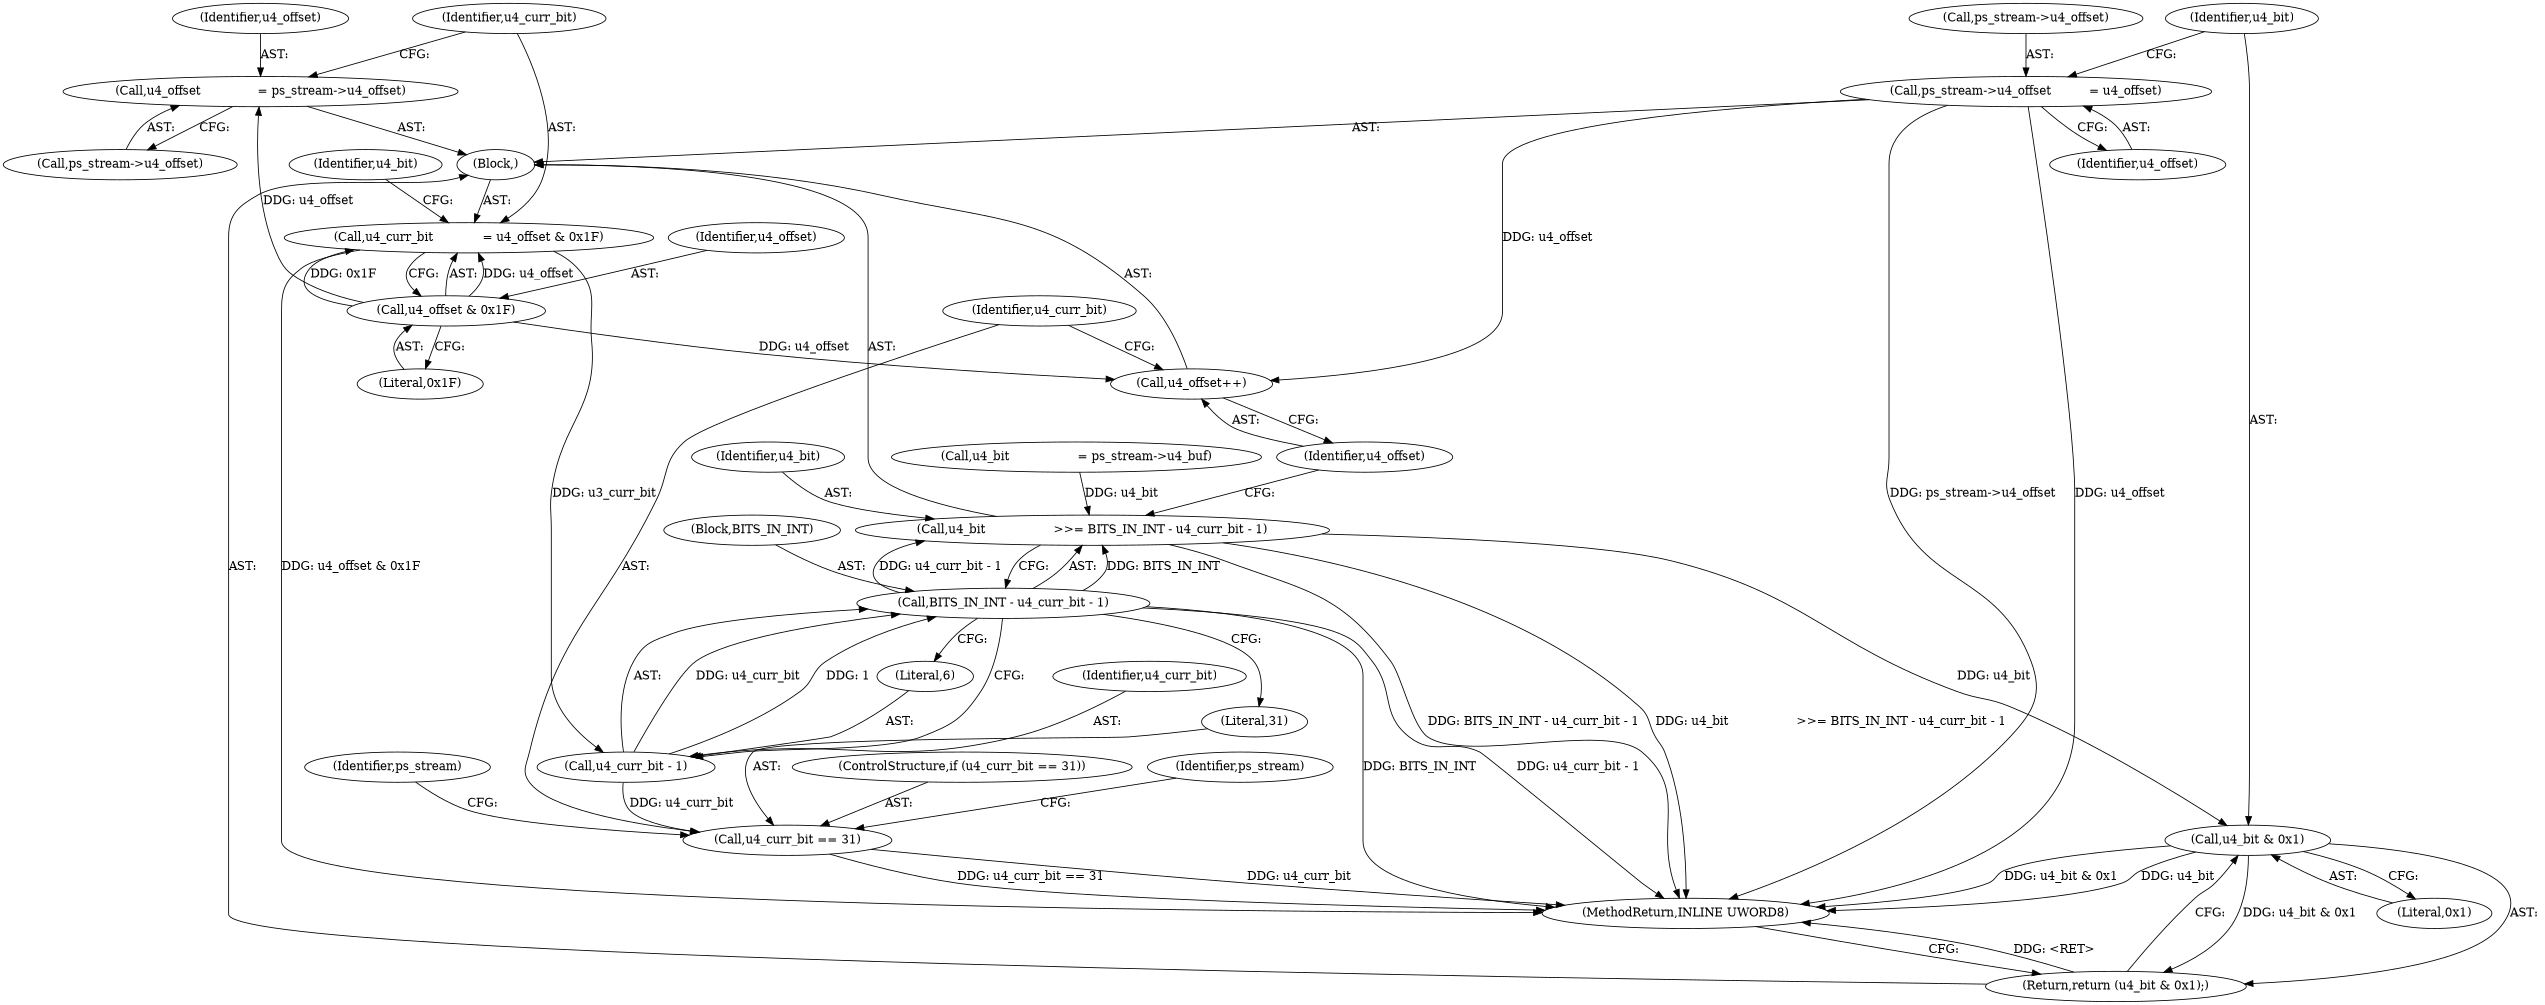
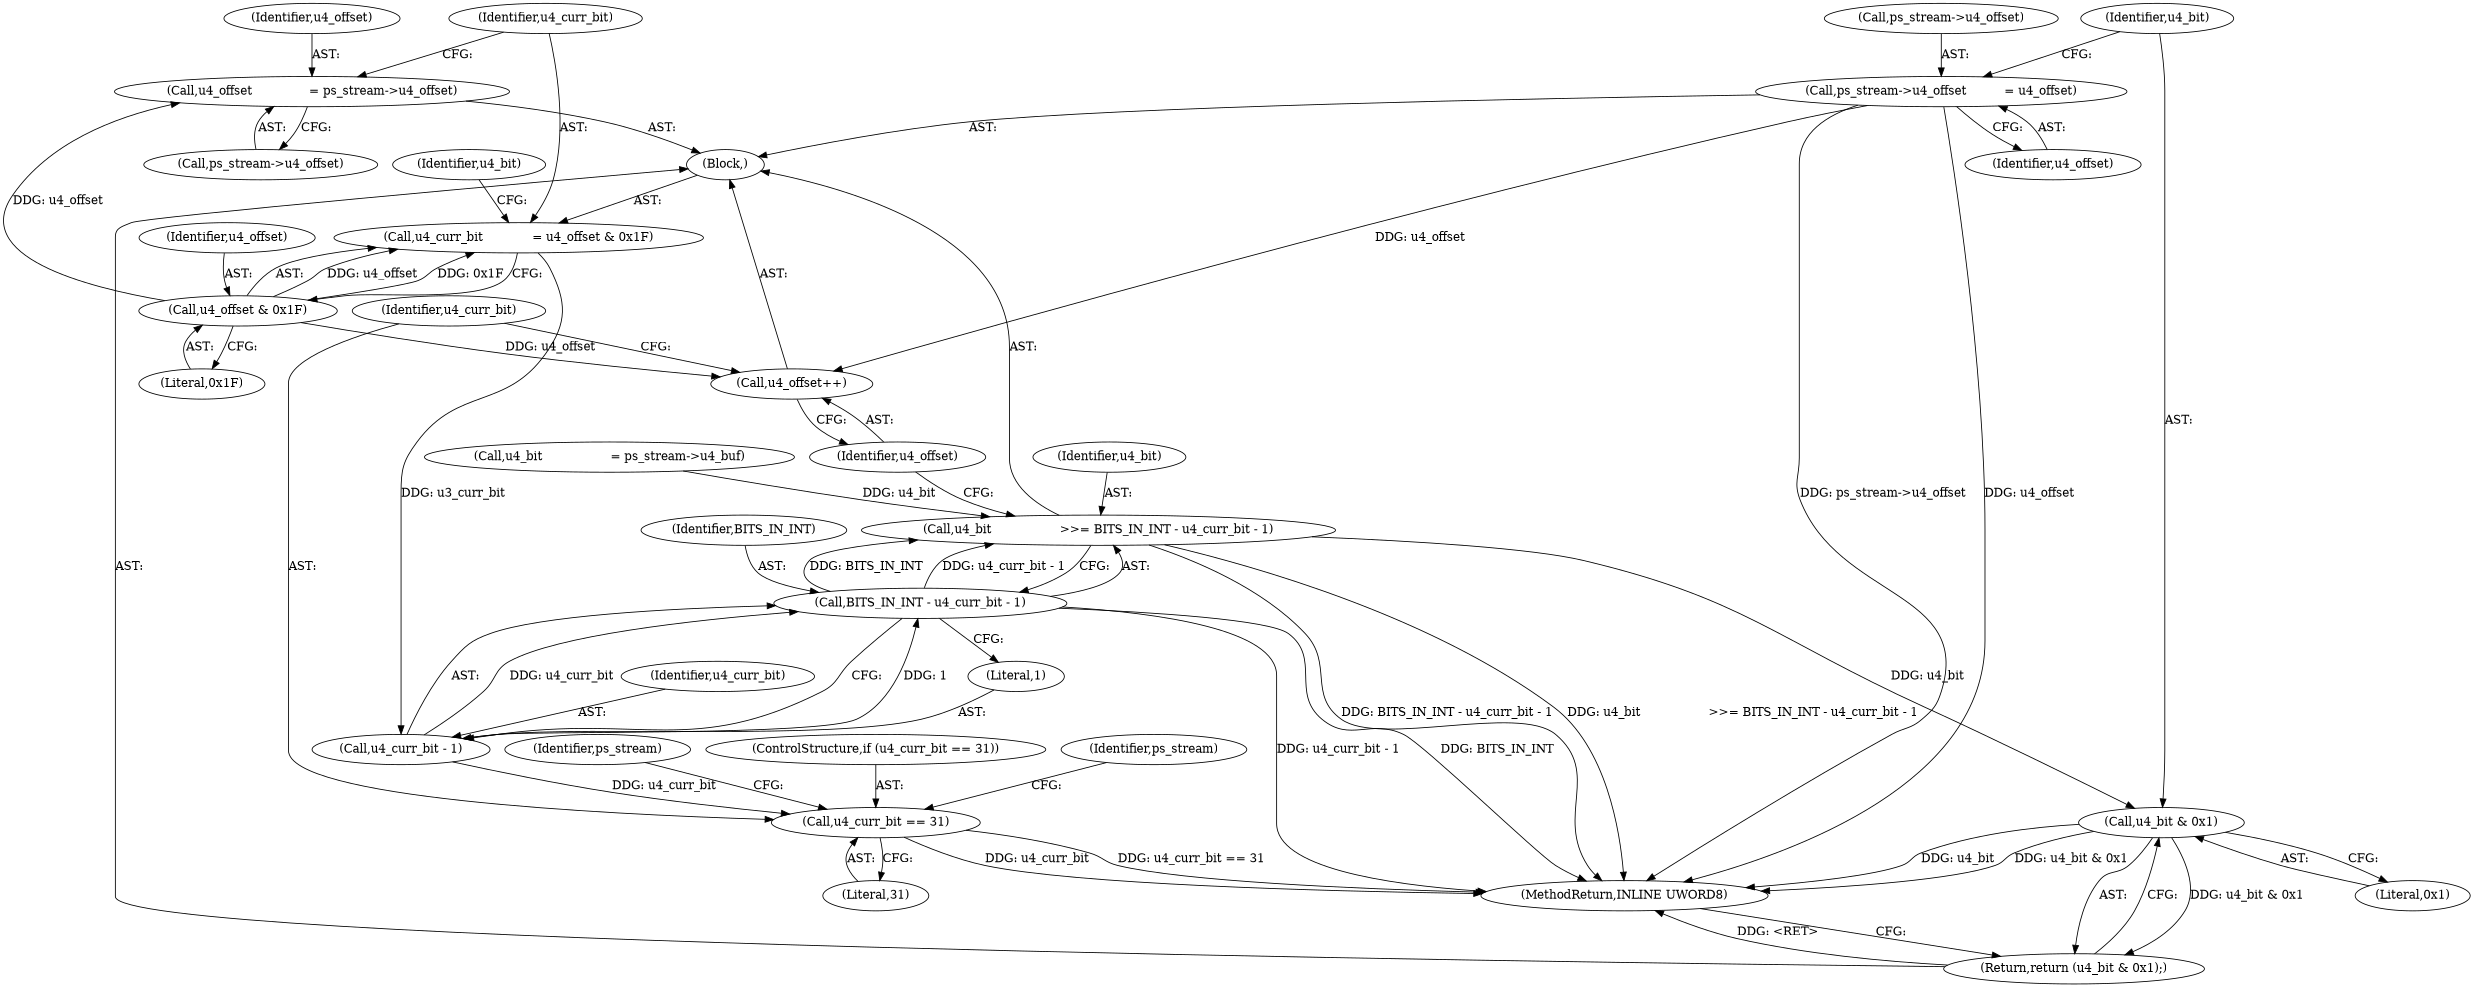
node "(Block,BITS_IN_INT)": label "(Block,BITS_IN_INT)" -> "(Identifier,BITS_IN_INT)"
edge "(Call,BITS_IN_INT - u4_curr_bit - 1)" -> "(Literal,31)": now "(Call,u4_curr_bit == 31)" -> "(Literal,31)"
node "(Literal,6)": label "(Literal,6)" -> "(Literal,1)"
edge "(Call,u4_curr_bit             = u4_offset & 0x1F)" -> "(MethodReturn,INLINE UWORD8)": removed, label "DDG: u4_offset & 0x1F"
